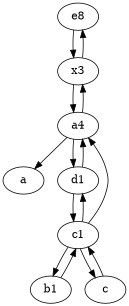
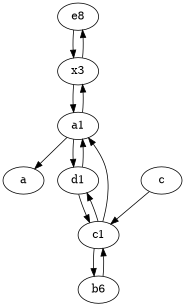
node "a4": label "a4" -> "a1"
edge "c1" -> "c": removed
node "b1": label "b1" -> "b6"
